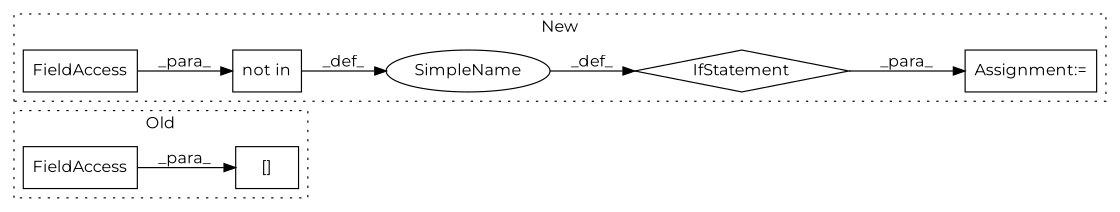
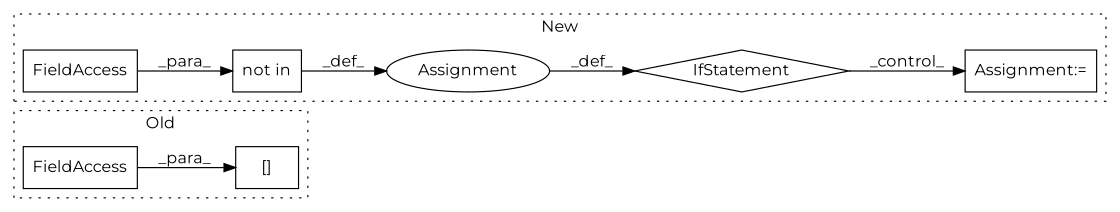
edge "IfStatement" -> "Assignment:=": label "_para_" -> "_control_"
node "SimpleName": label "SimpleName" -> "Assignment"
